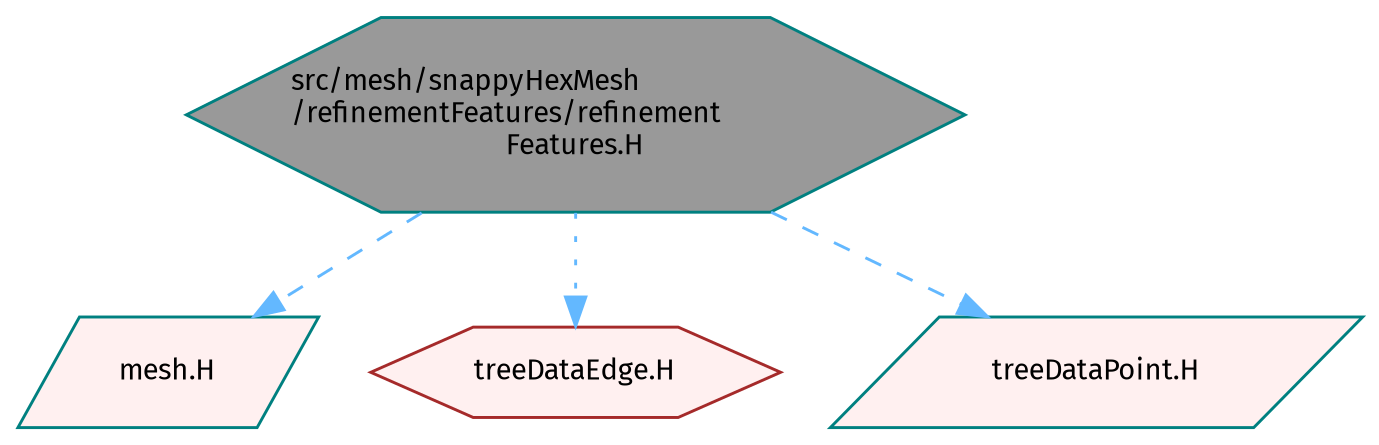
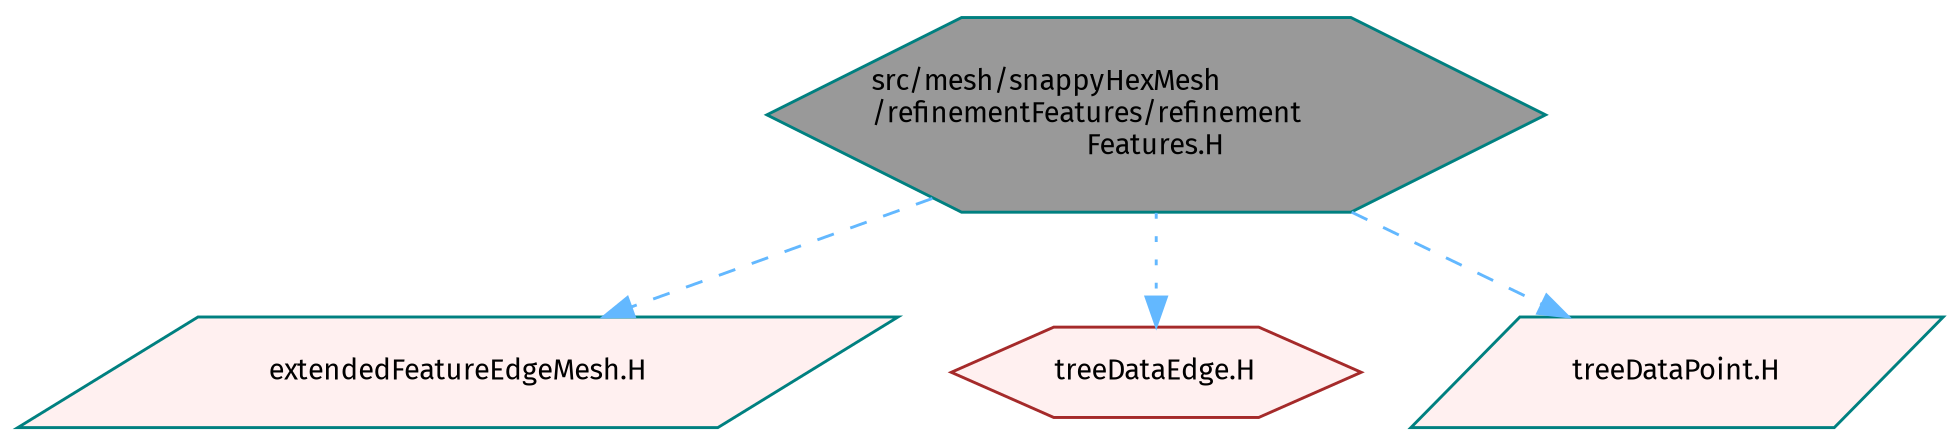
node "mesh.H": label "mesh.H" -> "extendedFeatureEdgeMesh.H"
